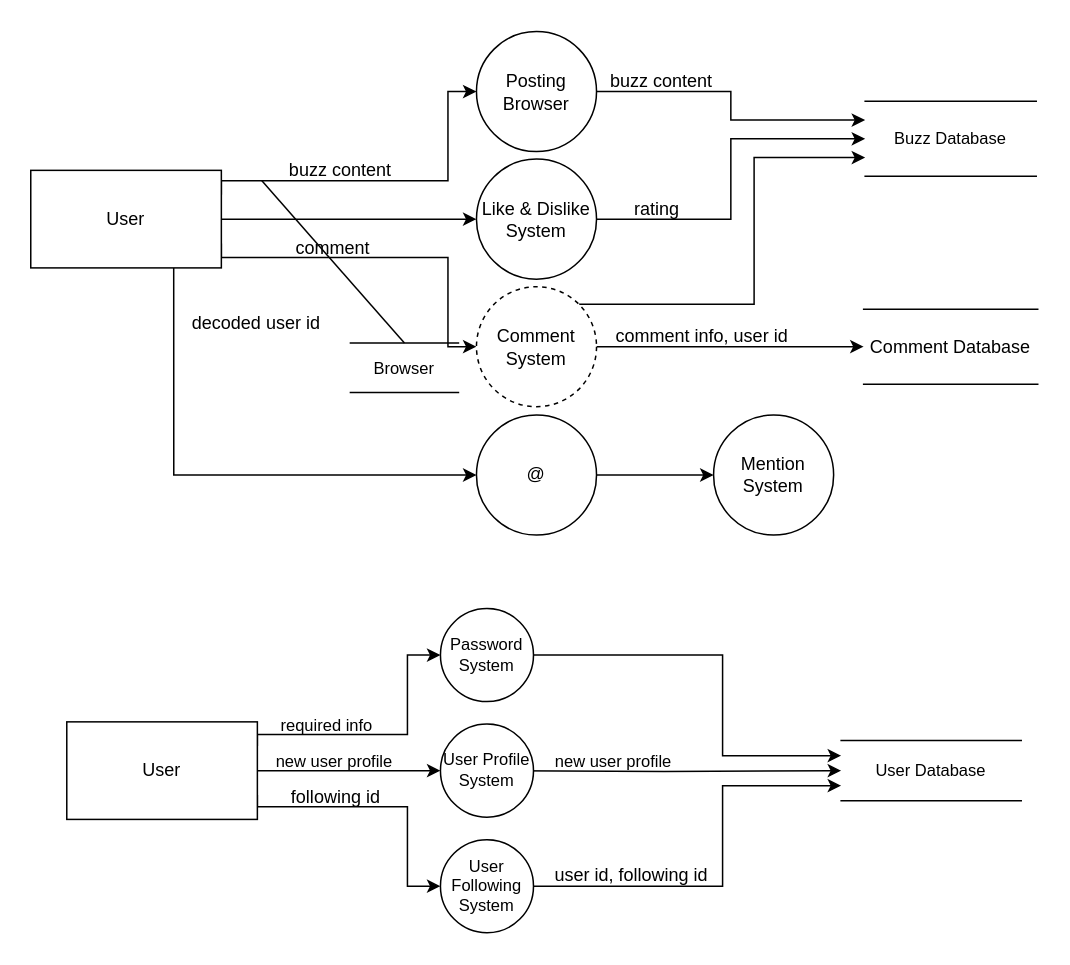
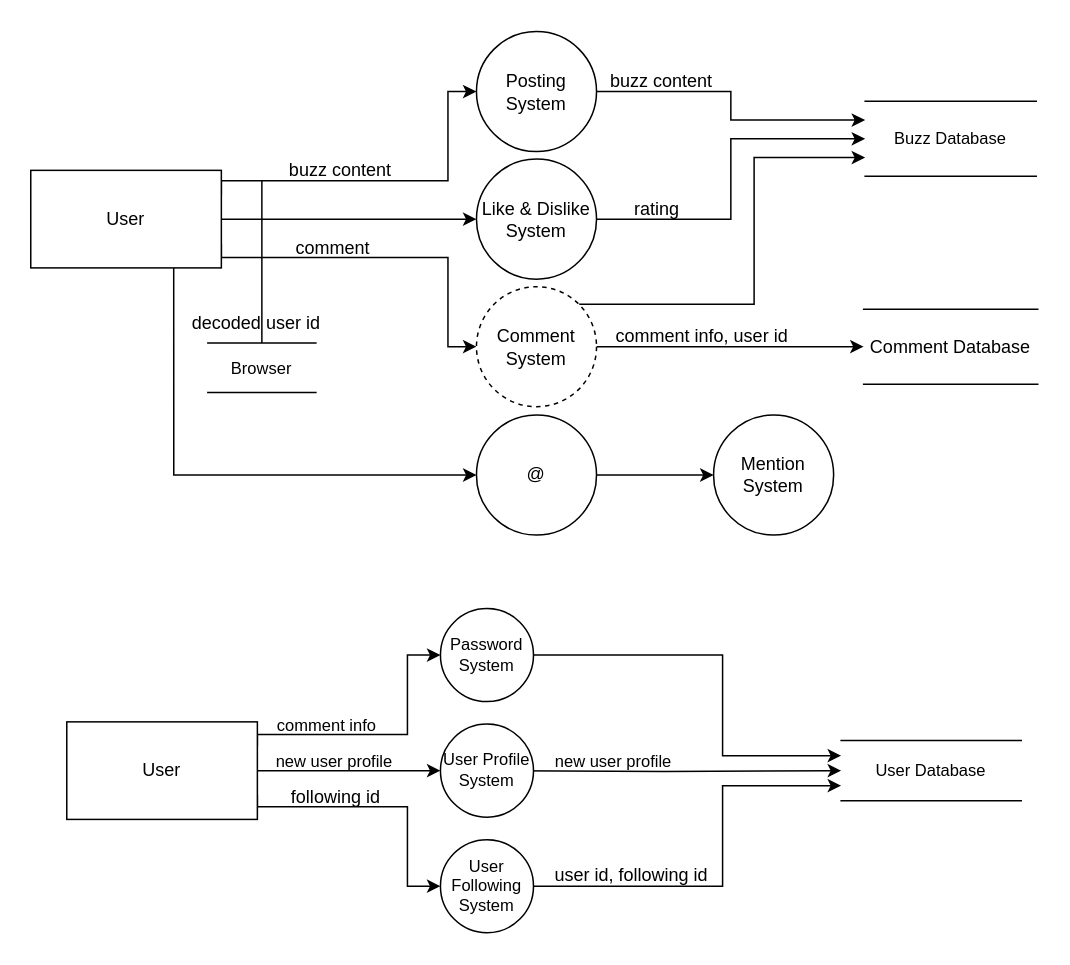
node "Posting Browser": label "Posting Browser" -> "Posting System"
node "Browser": moved (404, 368) -> (262, 368)
node "required info": label "required info" -> "comment info"
